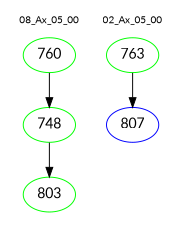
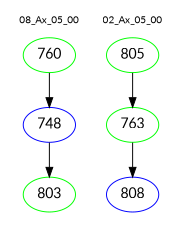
node "805": added
node "748": color green -> blue
node "807": label "807" -> "808"
